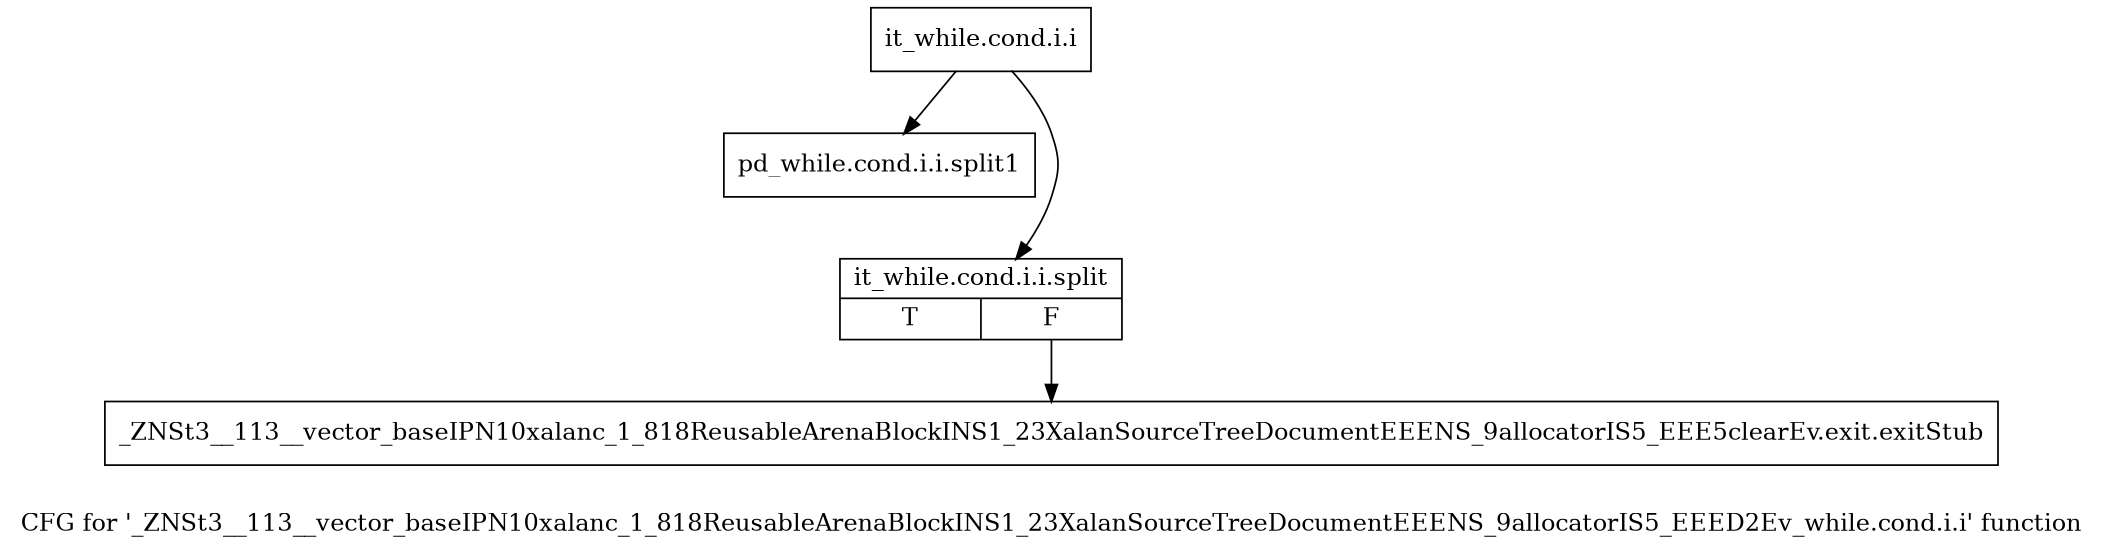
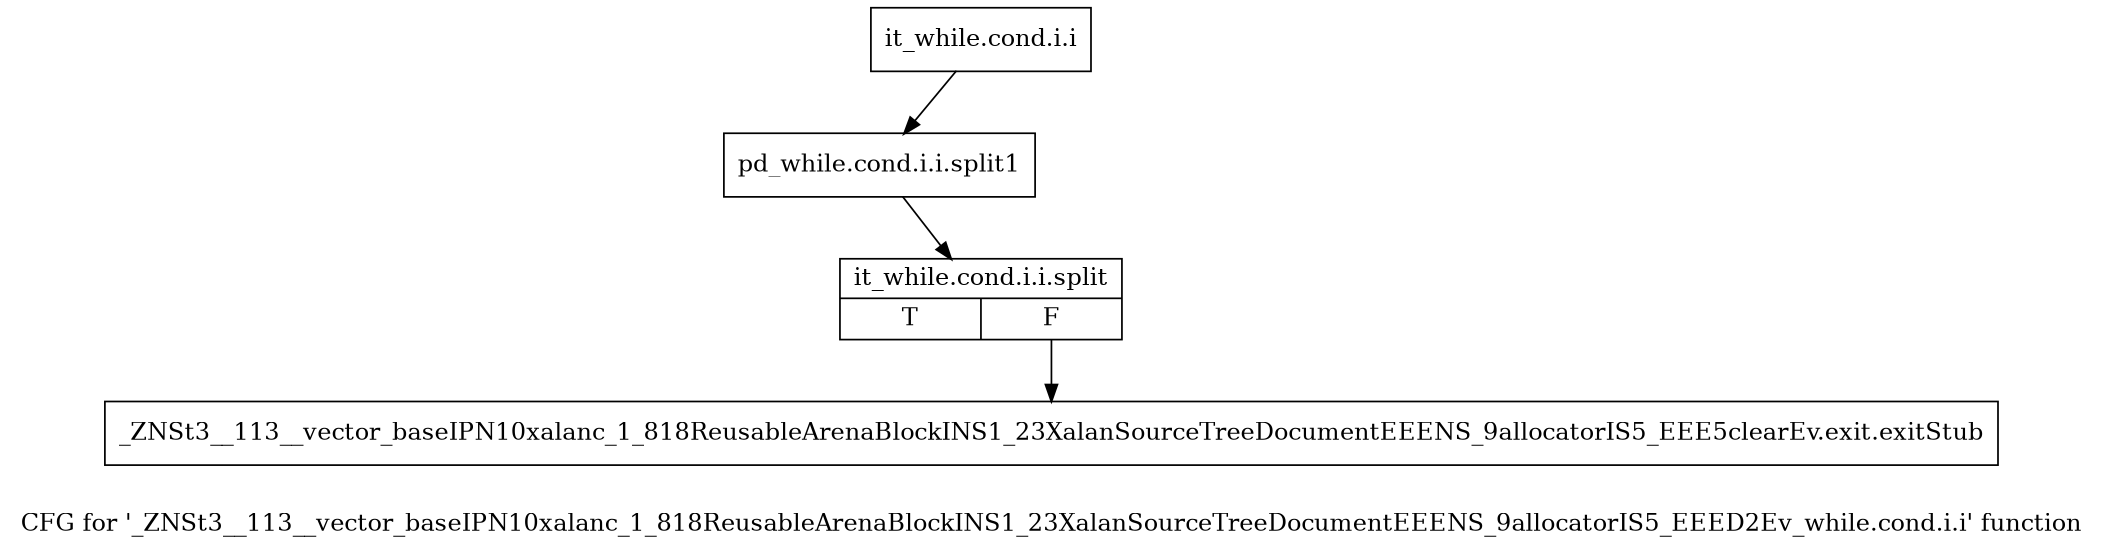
edge "it_while.cond.i.i" -> "it_while.cond.i.i.split": now "pd_while.cond.i.i.split1" -> "it_while.cond.i.i.split"
